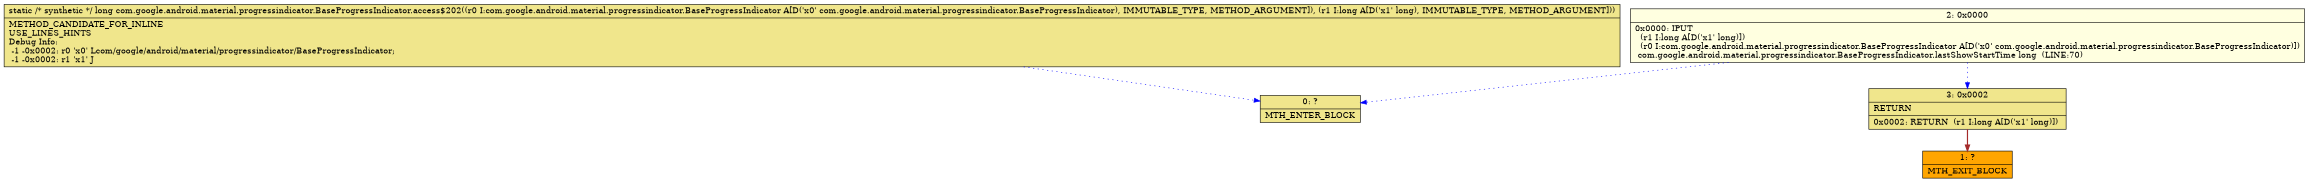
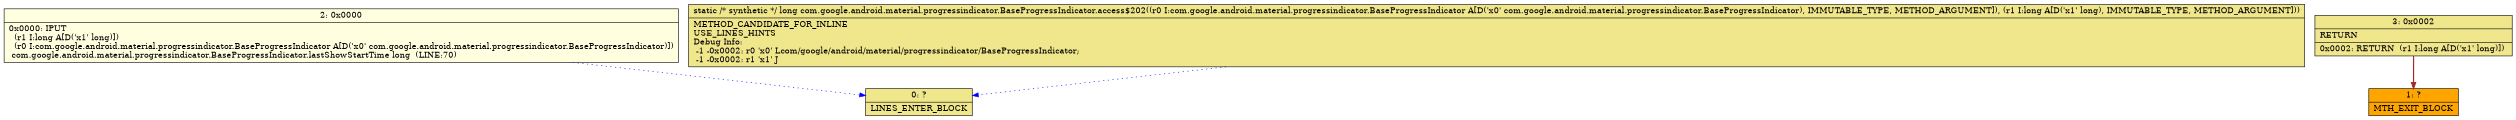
edge "2: 0x0000" -> "3: 0x0002": removed
node "0: ?": text "MTH_ENTER_BLOCK" -> "LINES_ENTER_BLOCK"
